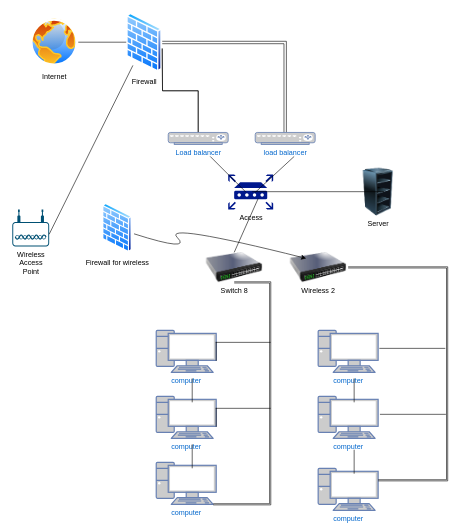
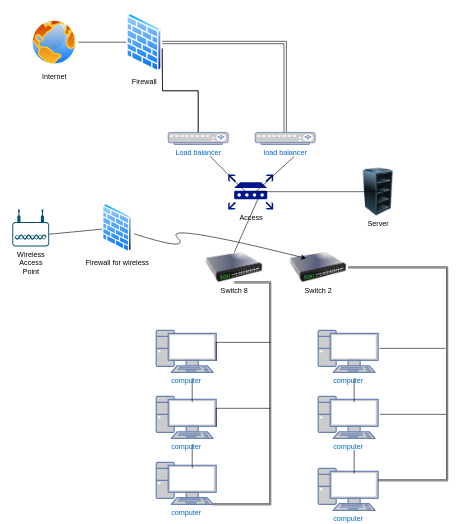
edge "Firewall" -- "Wireless Access Point": now "Firewall for wireless" -- "Wireless Access Point"
node "Wireless 2": label "Wireless 2" -> "Switch 2"
